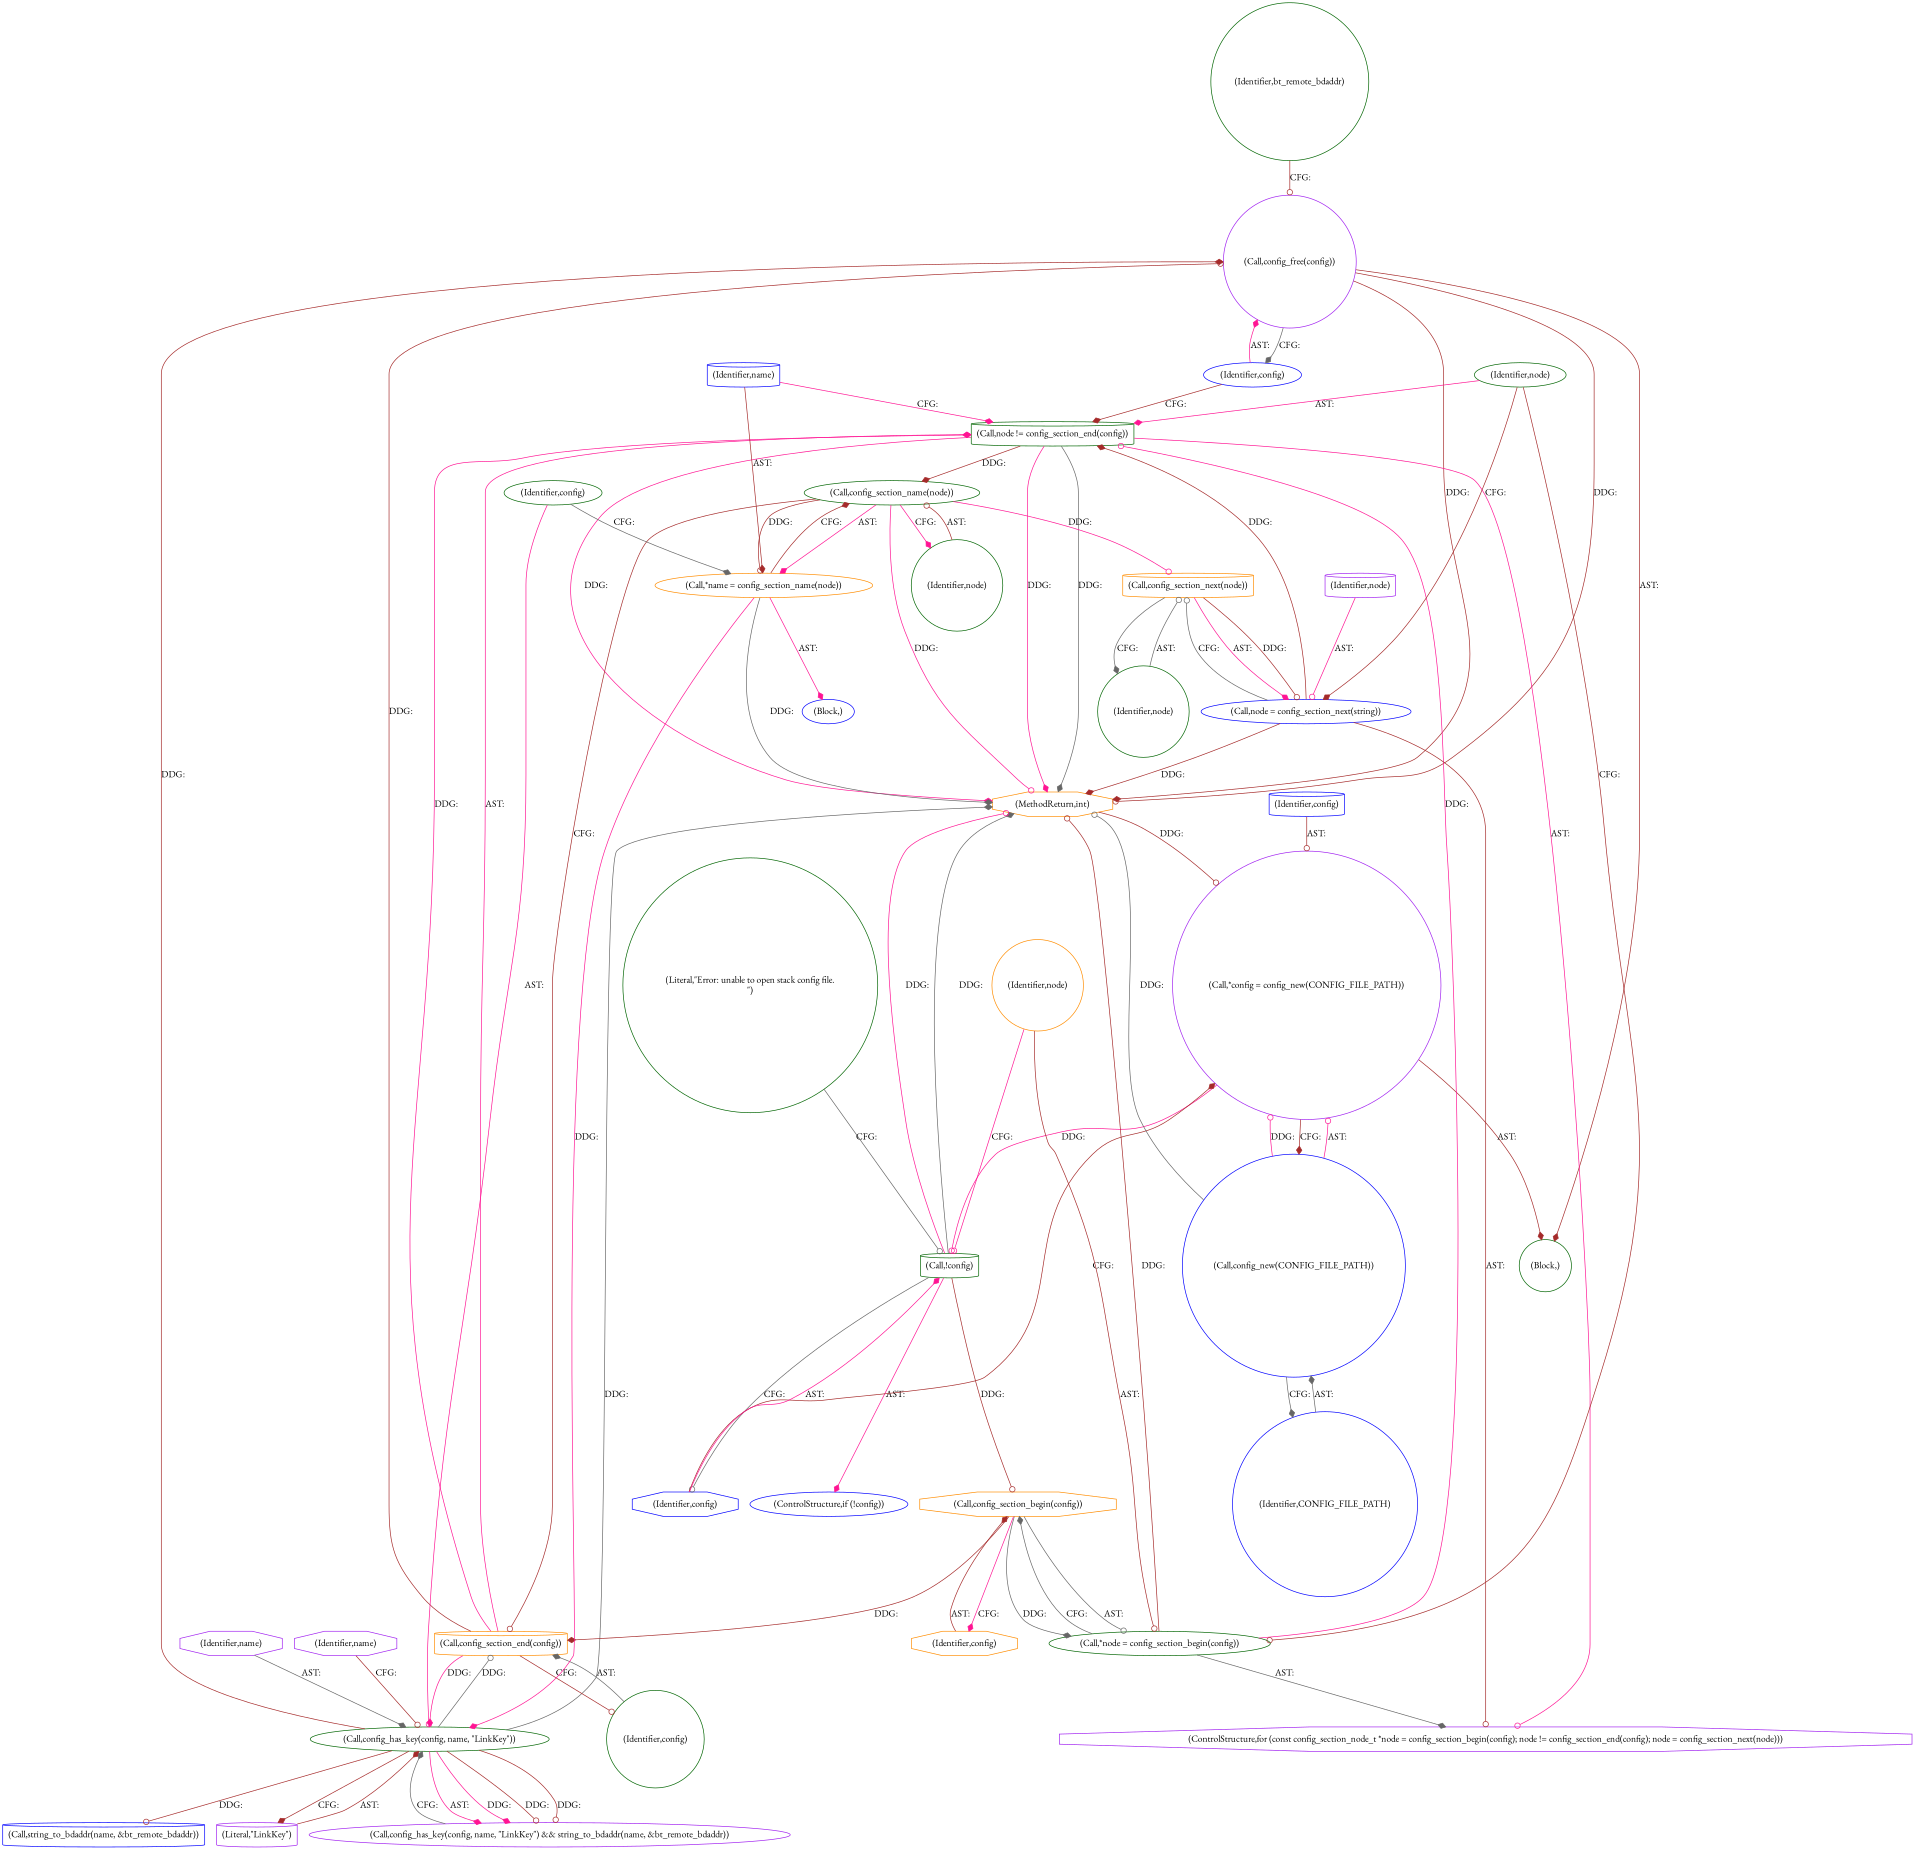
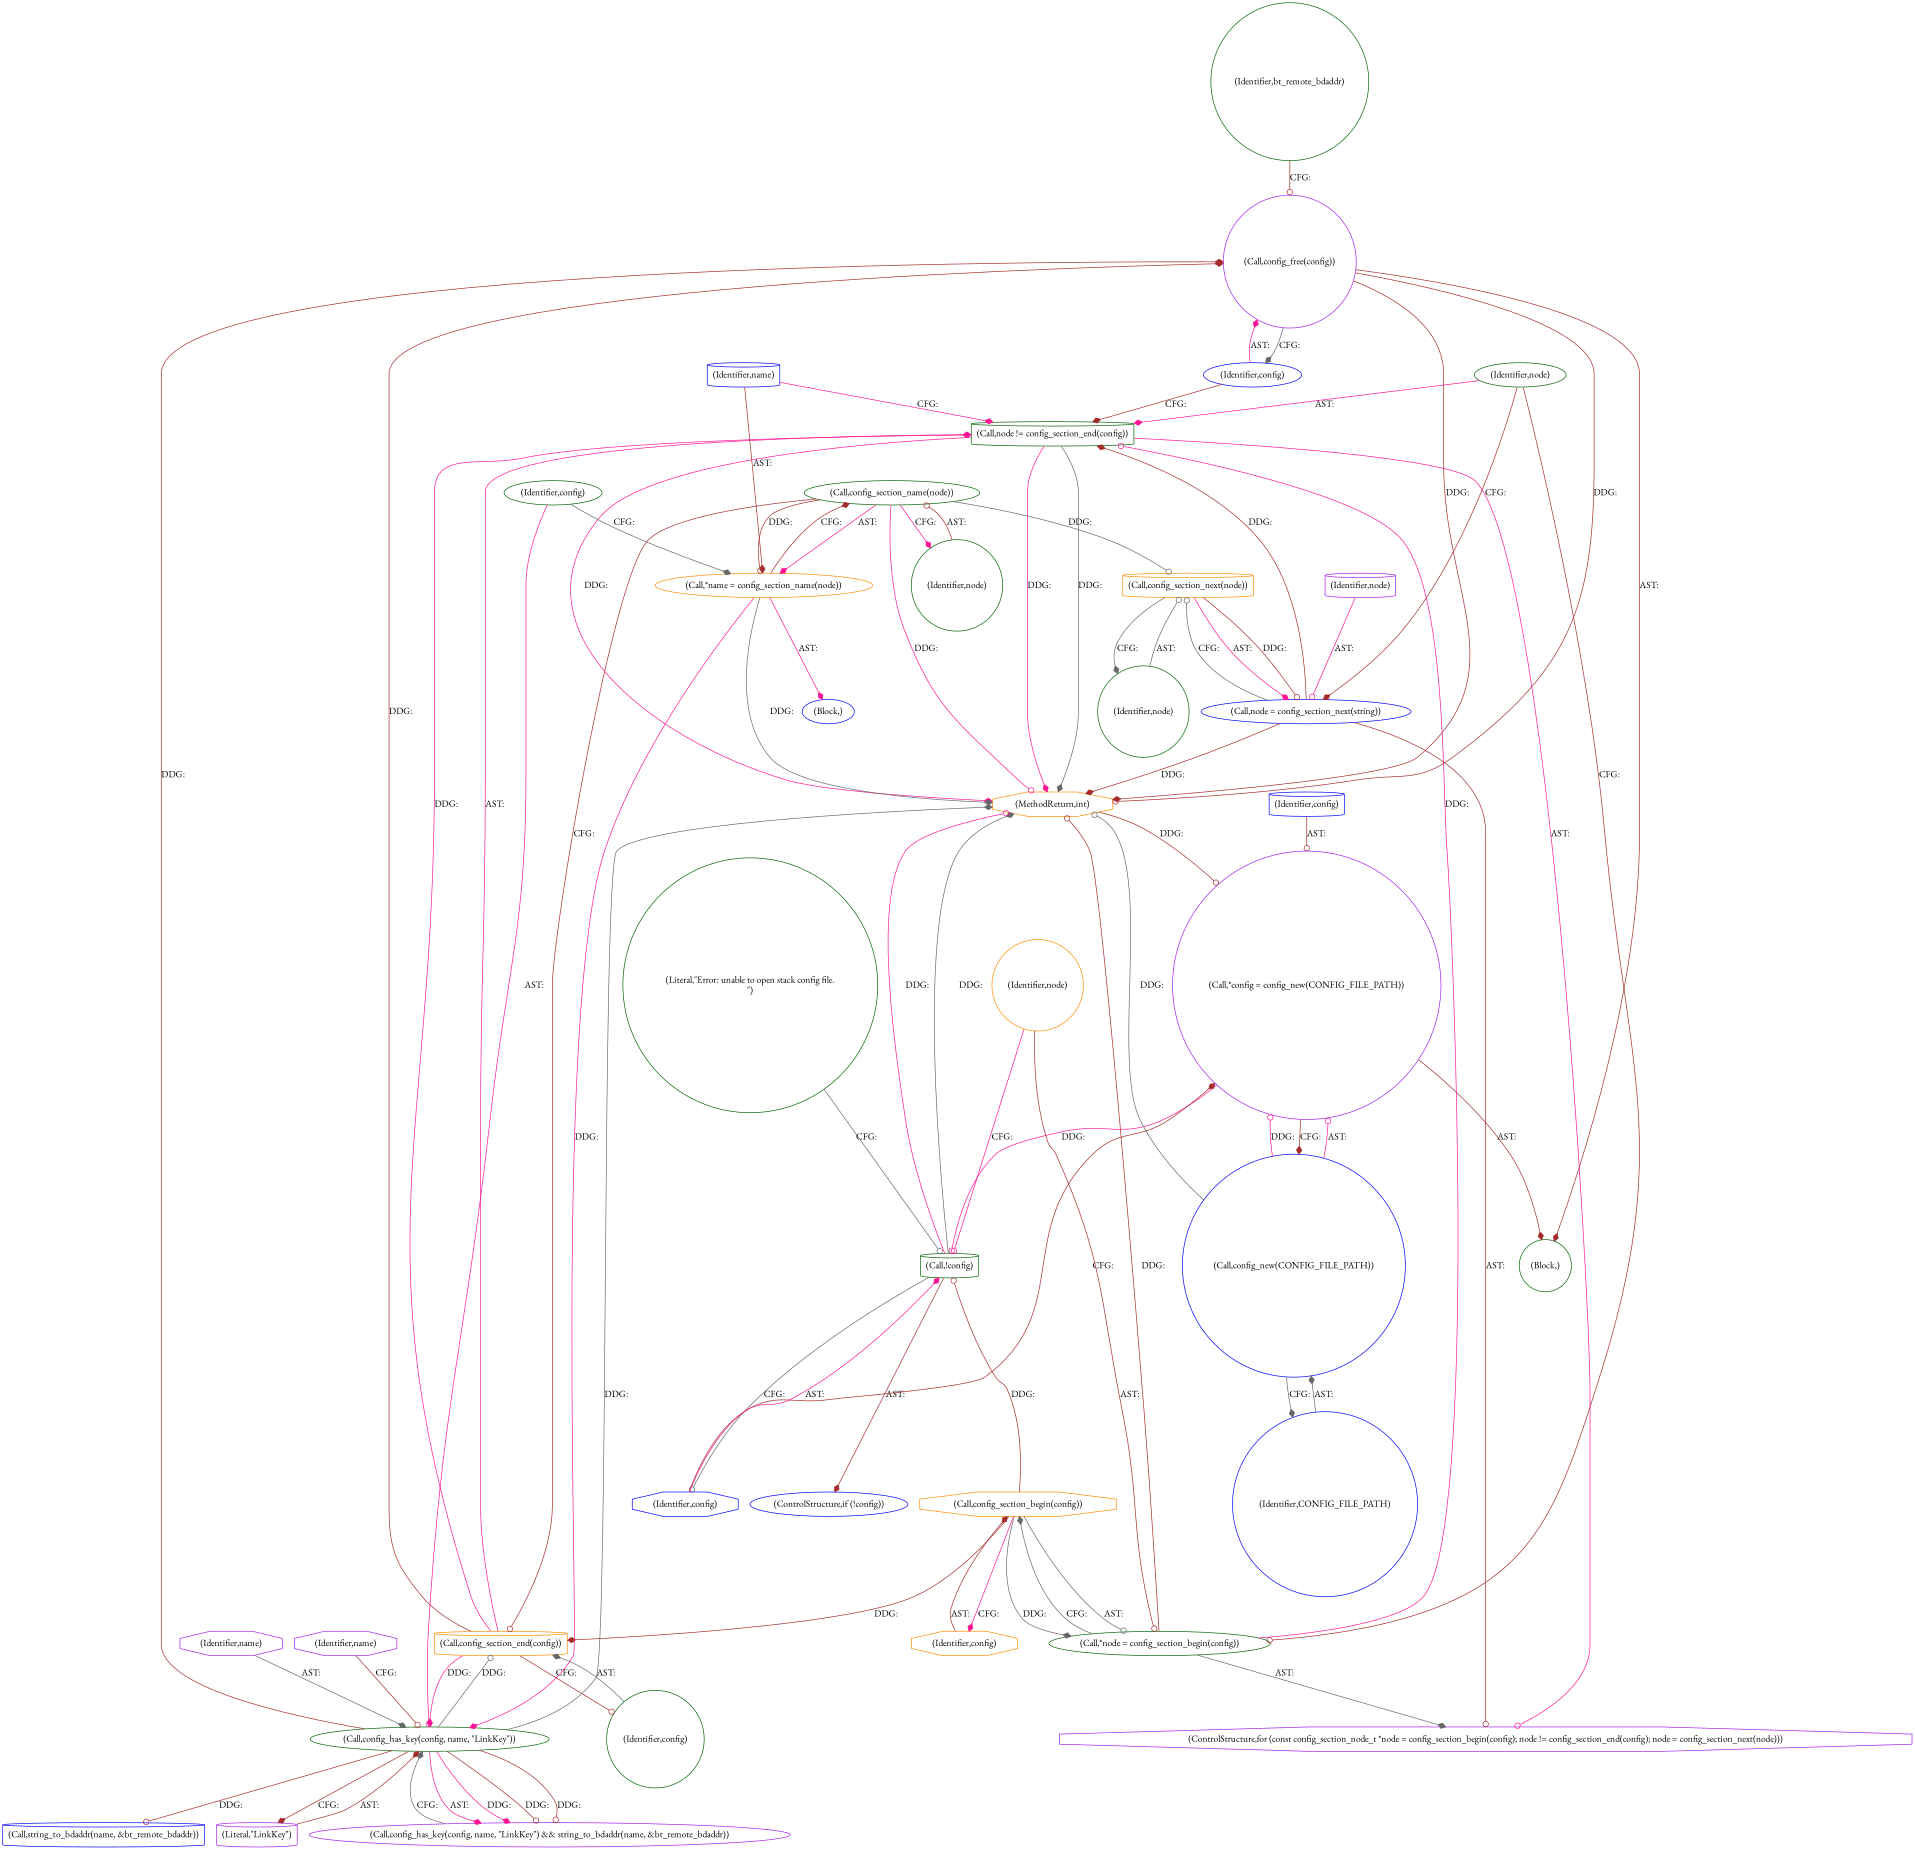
edge "(Call,node != config_section_end(config))" -> "(Call,config_section_name(node))": removed, label "DDG:"
edge "(Call,config_section_name(node))" -> "(Call,config_section_next(node))": color deeppink -> gray40
edge "(Call,config_section_end(config))" -> "(Call,config_free(config))": arrowhead odot -> diamond
edge "(Call,!config)" -> "(ControlStructure,if (!config))": color deeppink -> brown
edge "(Call,!config)" -> "(Call,config_section_begin(config))": reversed
